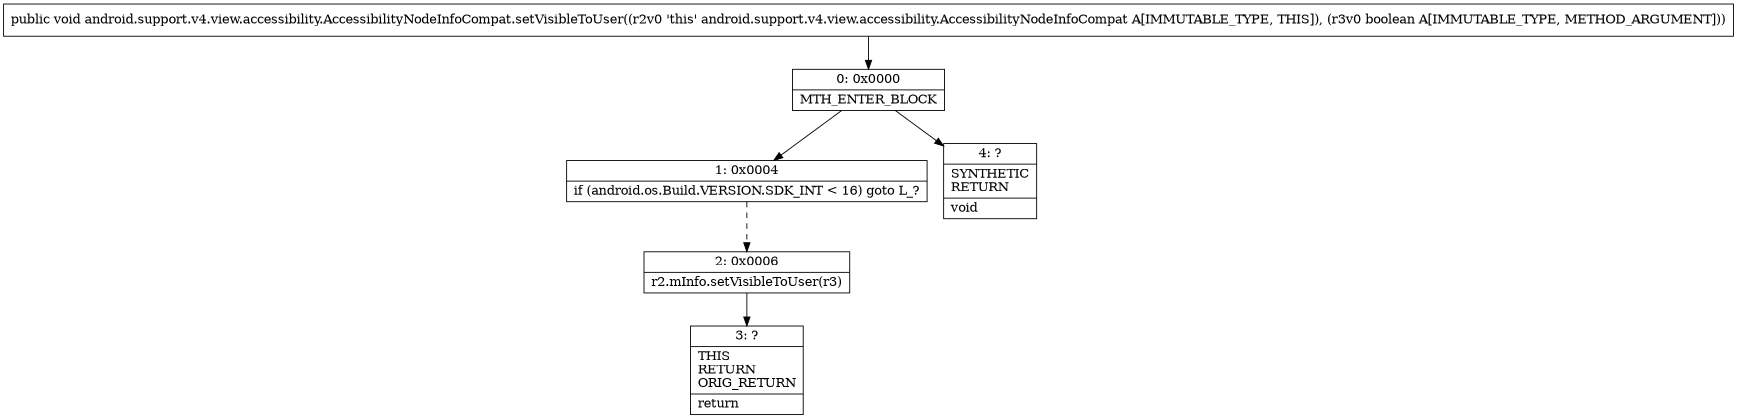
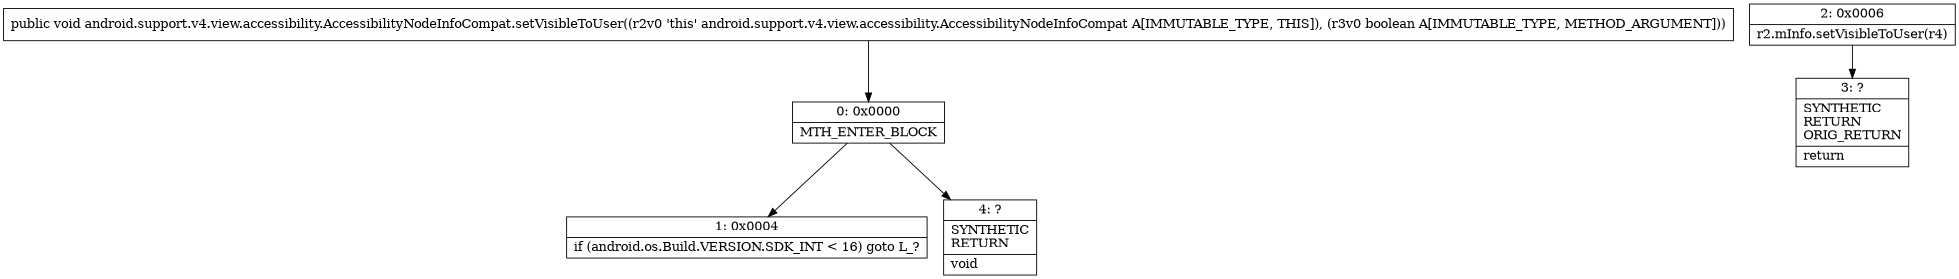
edge "1: 0x0004" -> "2: 0x0006": removed
node "2: 0x0006": text "r2.mInfo.setVisibleToUser(r3)" -> "r2.mInfo.setVisibleToUser(r4)"
node "3: ?": text "THIS" -> "SYNTHETIC"
